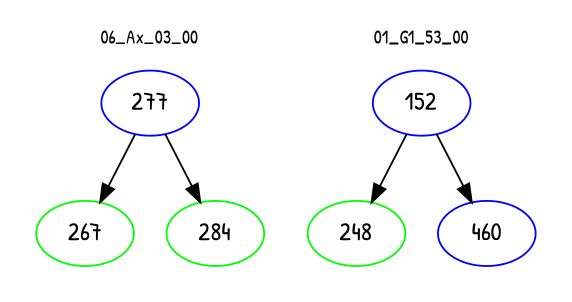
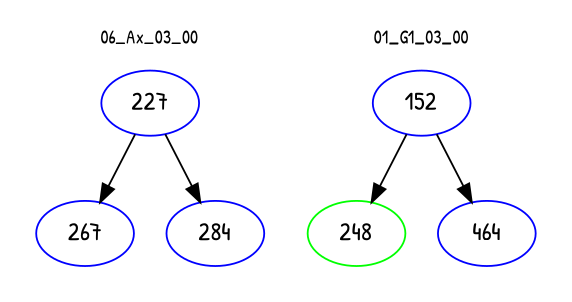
cluster "01_G1_53_00": label "01_G1_53_00" -> "01_G1_03_00"
node "277": label "277" -> "227"
node "267": color green -> blue
node "284": color green -> blue
node "460": label "460" -> "464"
